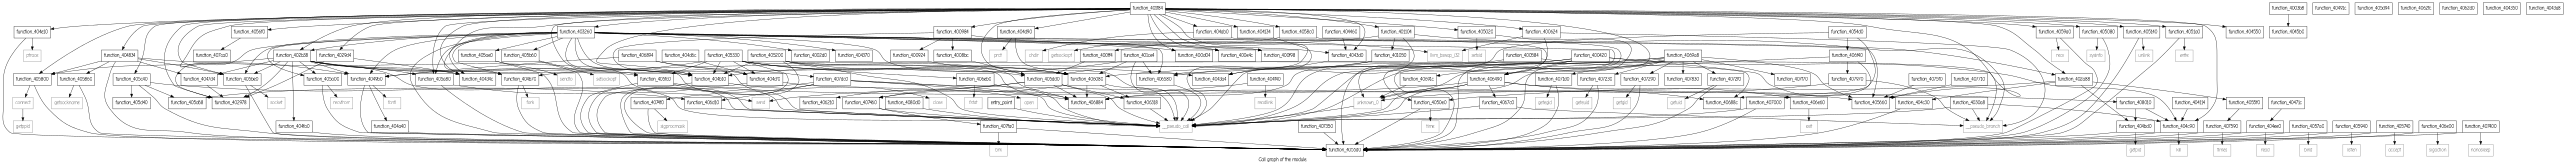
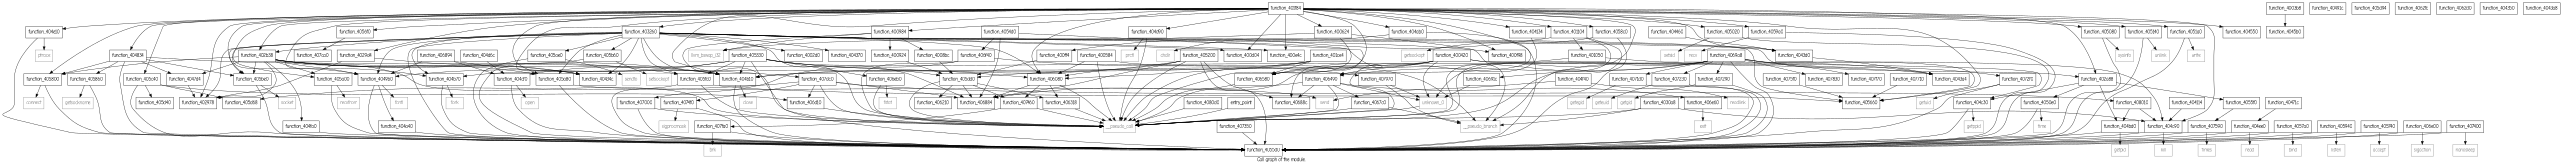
edge "function_403260" -> "function_4050e0": removed
edge "connect" -> "getppid": now "function_404c30" -> "getppid"
